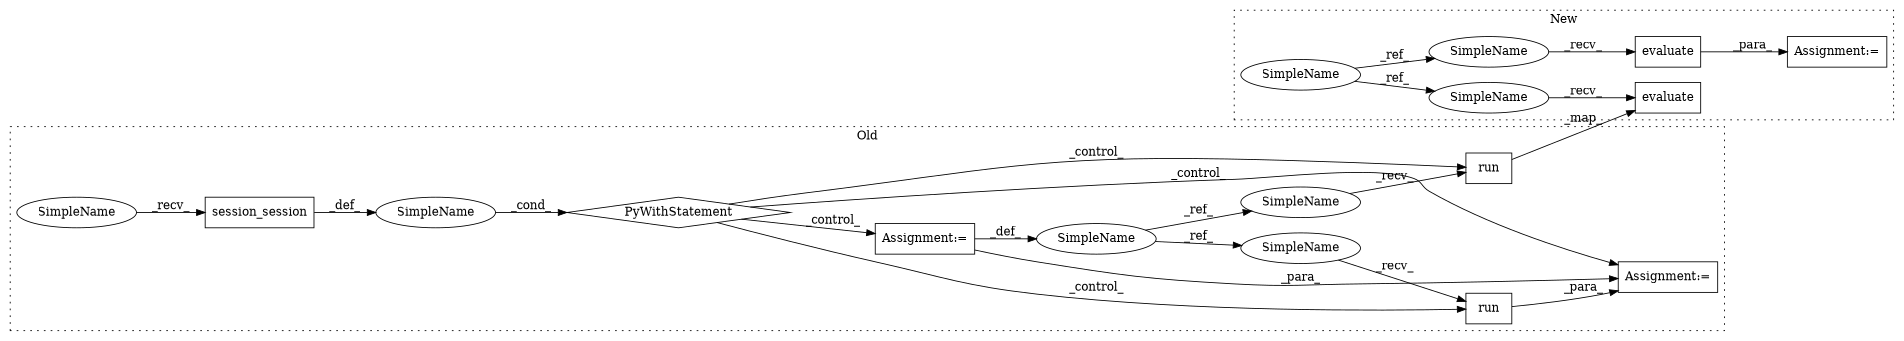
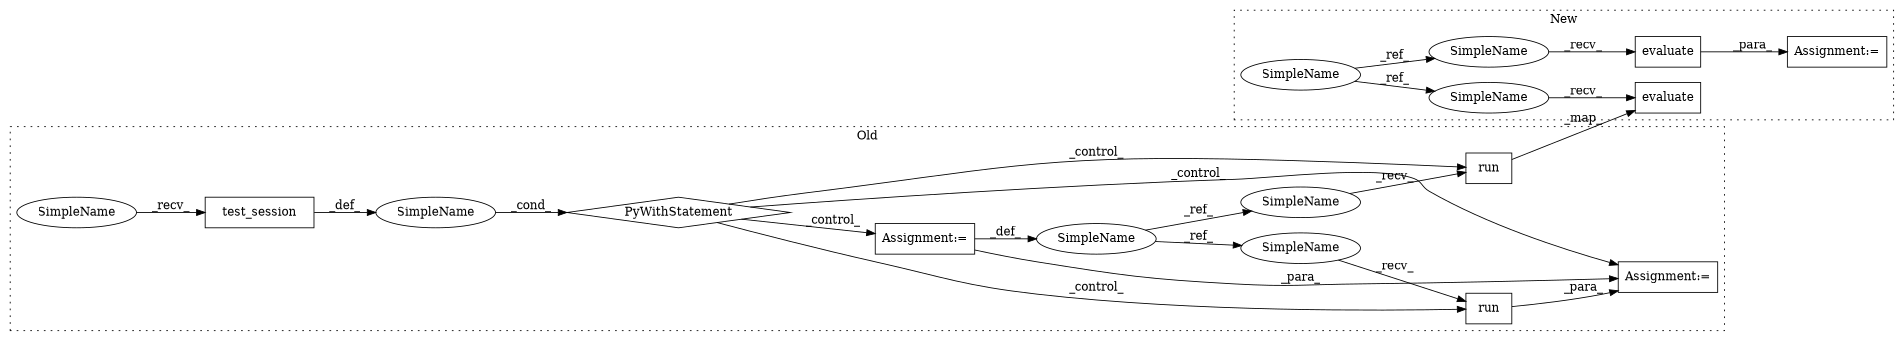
node "session_session": label "session_session" -> "test_session"
